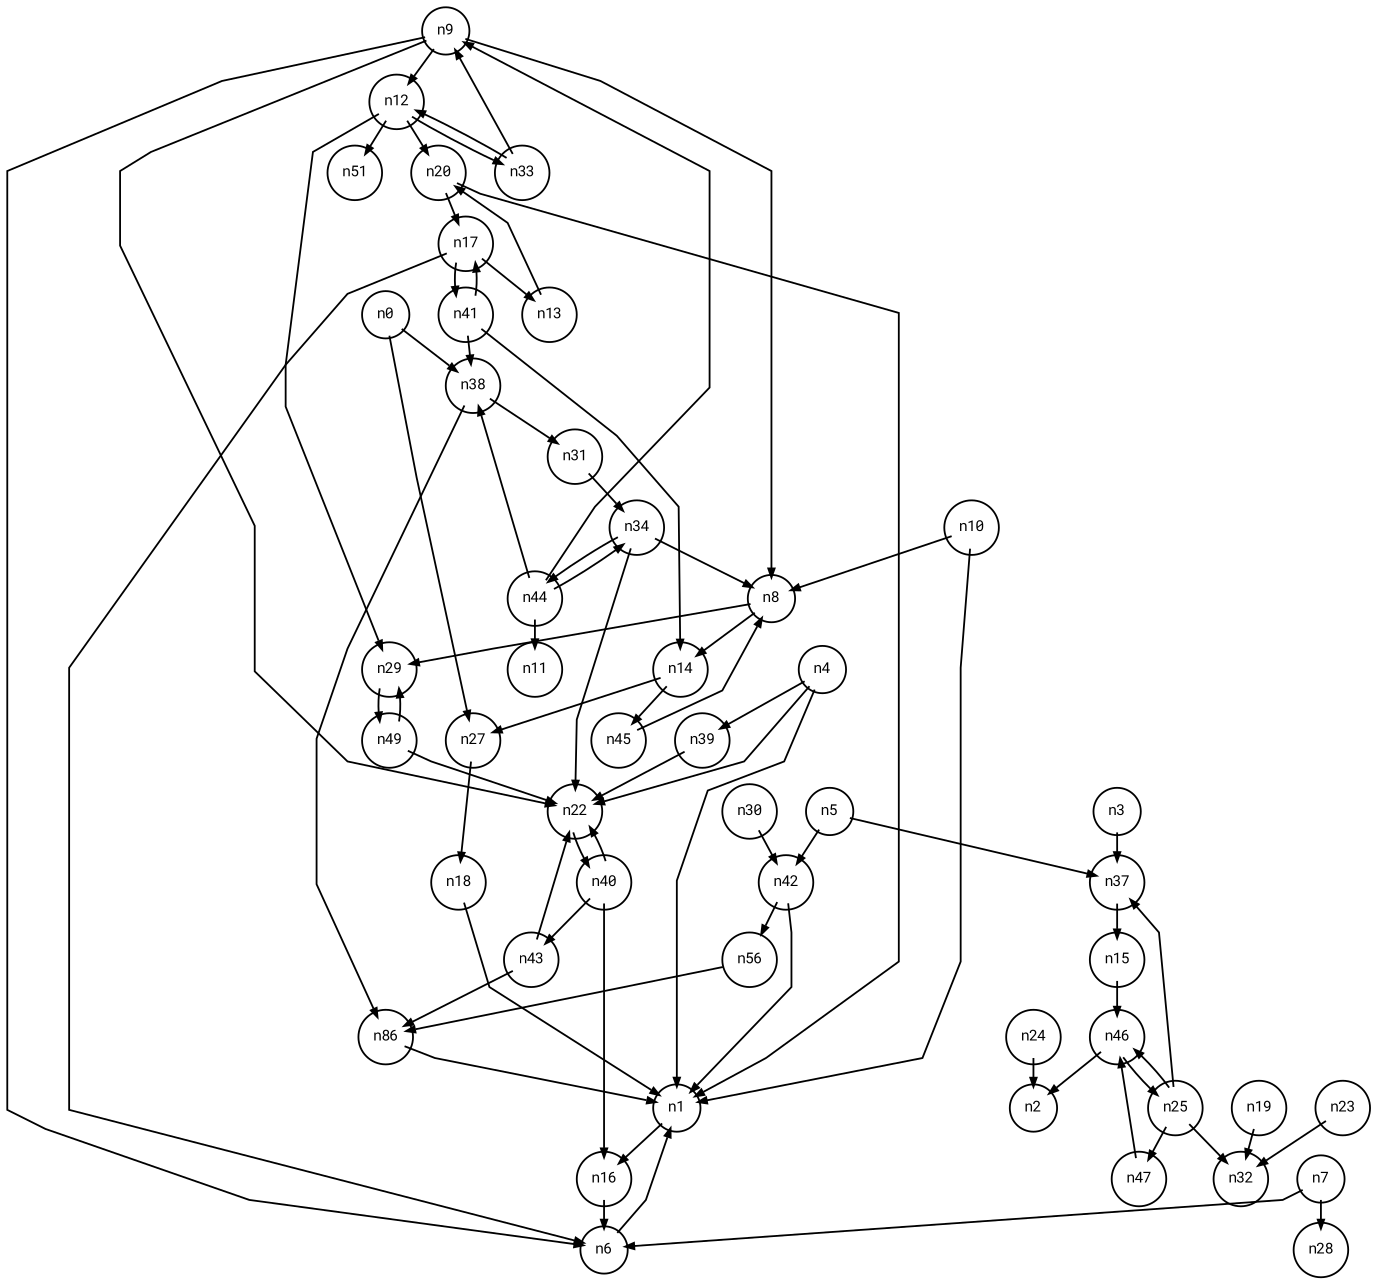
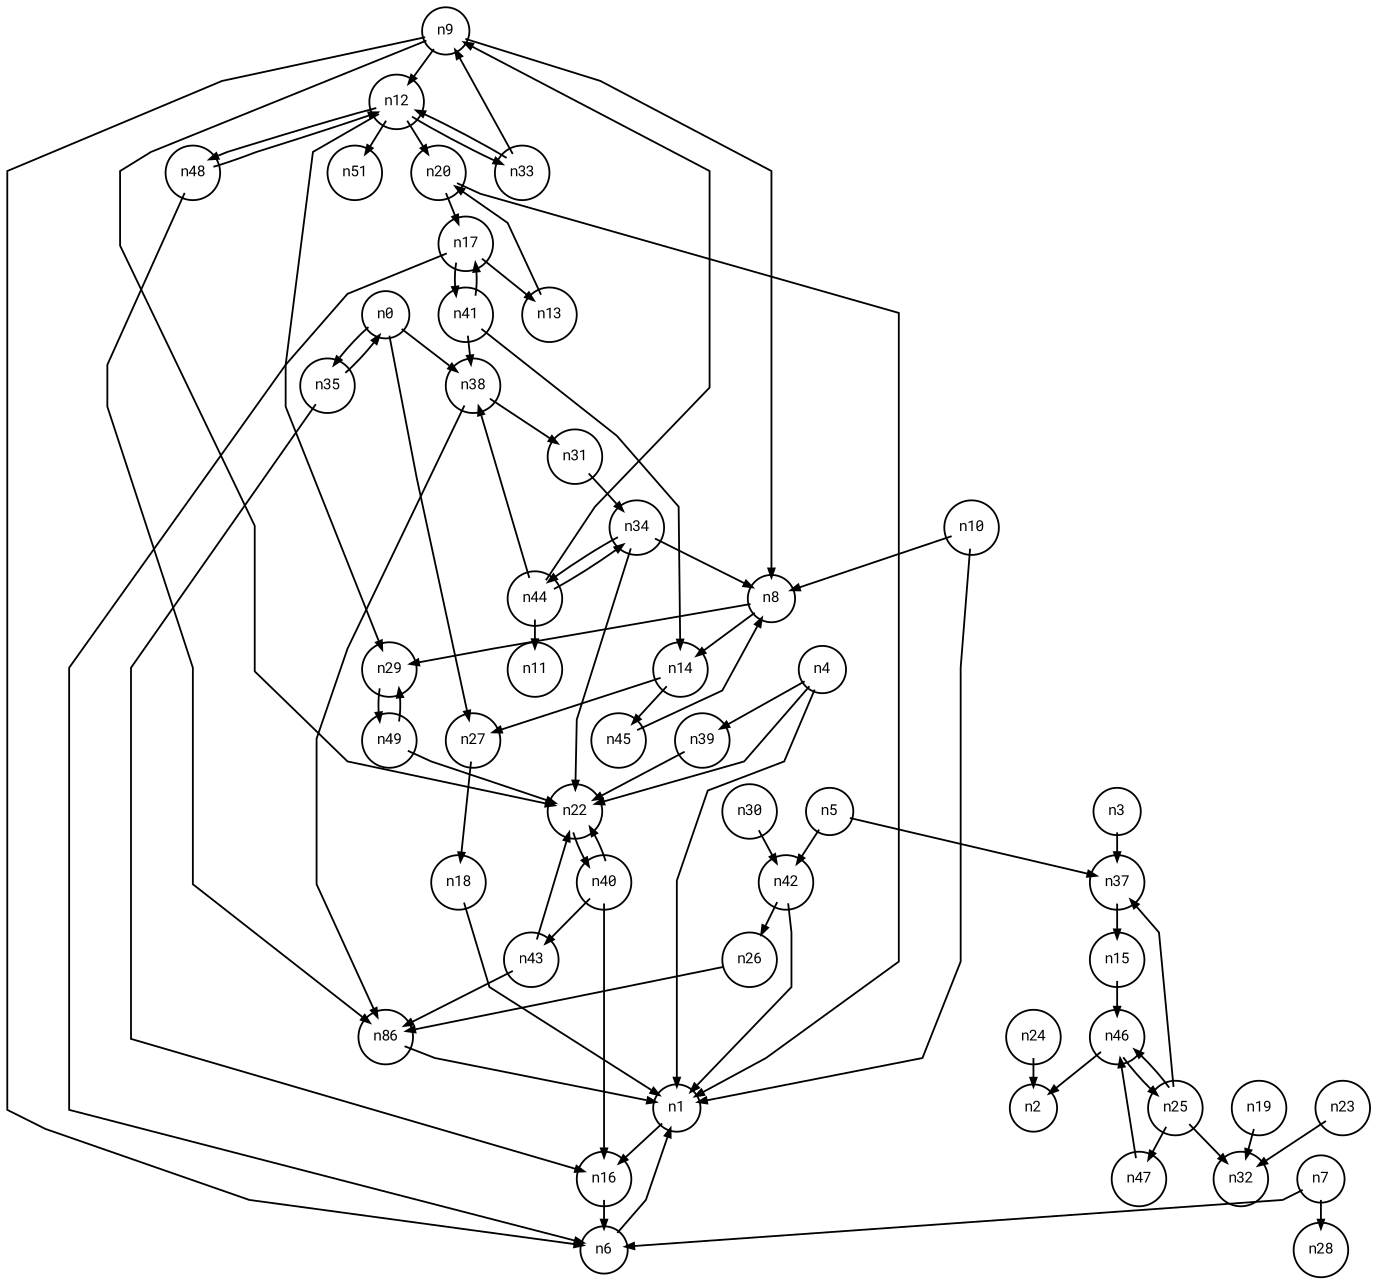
node "n48": added
node "n35": added
node "n56": label "n56" -> "n26"
